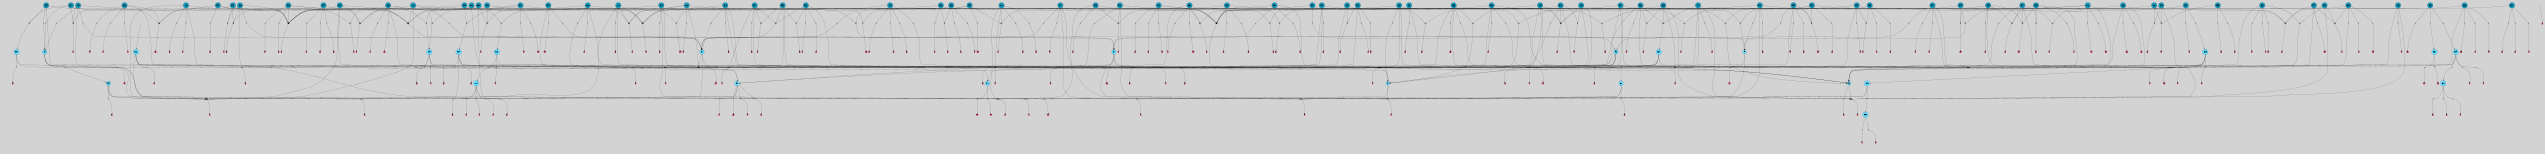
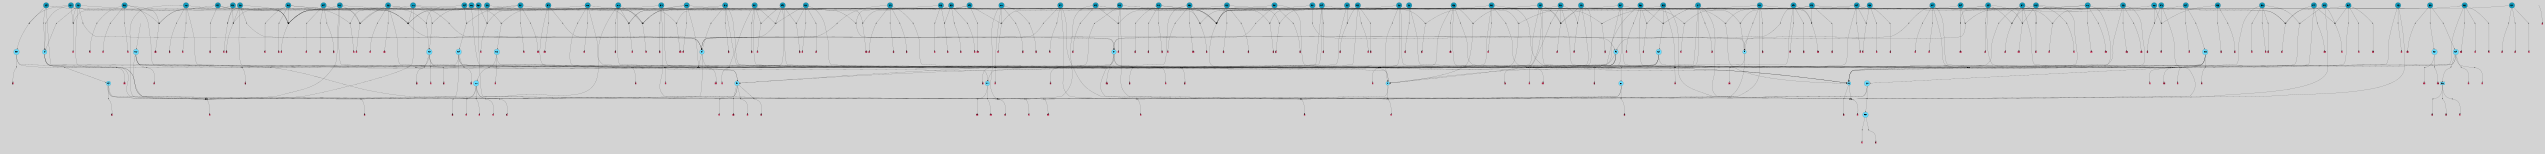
node "T318": shape circle -> box
